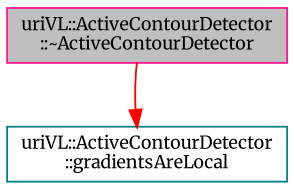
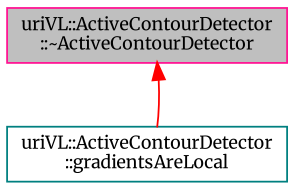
edge "uriVL::ActiveContourDetector ::~ActiveContourDetector" -> "uriVL::ActiveContourDetector ::gradientsAreLocal": reversed
